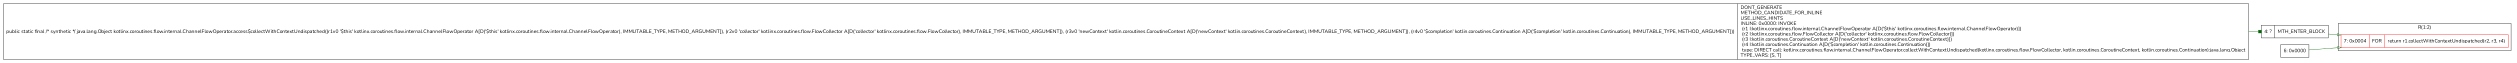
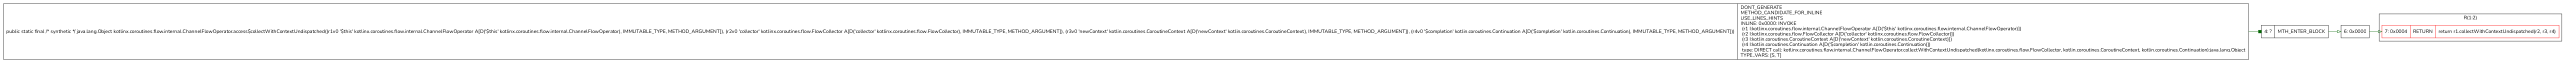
edge "4: ?" -> "7: 0x0004": now "4: ?" -> "6: 0x0000"
node "7: 0x0004": text "FOR" -> "RETURN"
